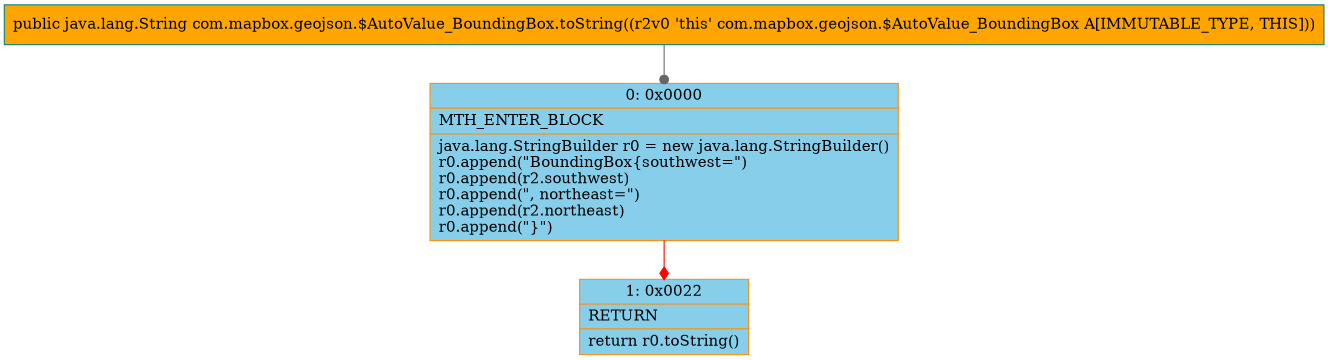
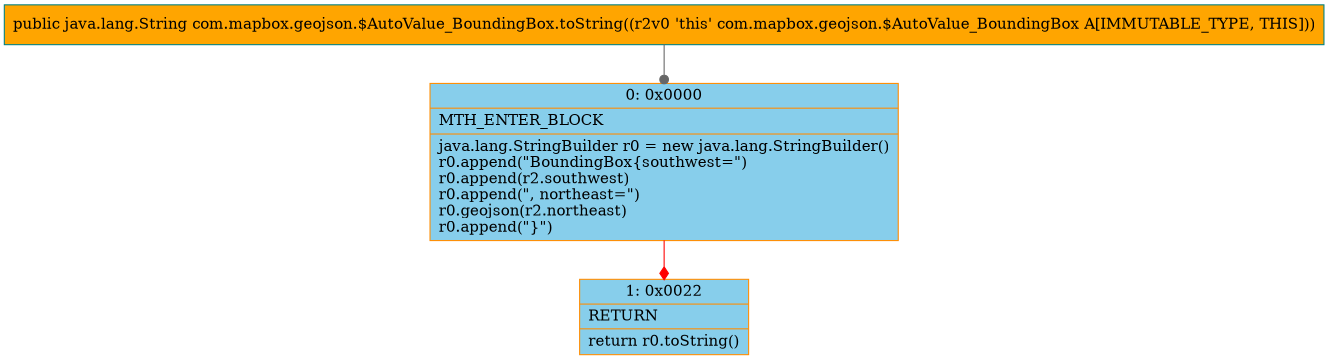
node "0: 0x0000": text "r0.append(r2.northeast)" -> "r0.geojson(r2.northeast)"
